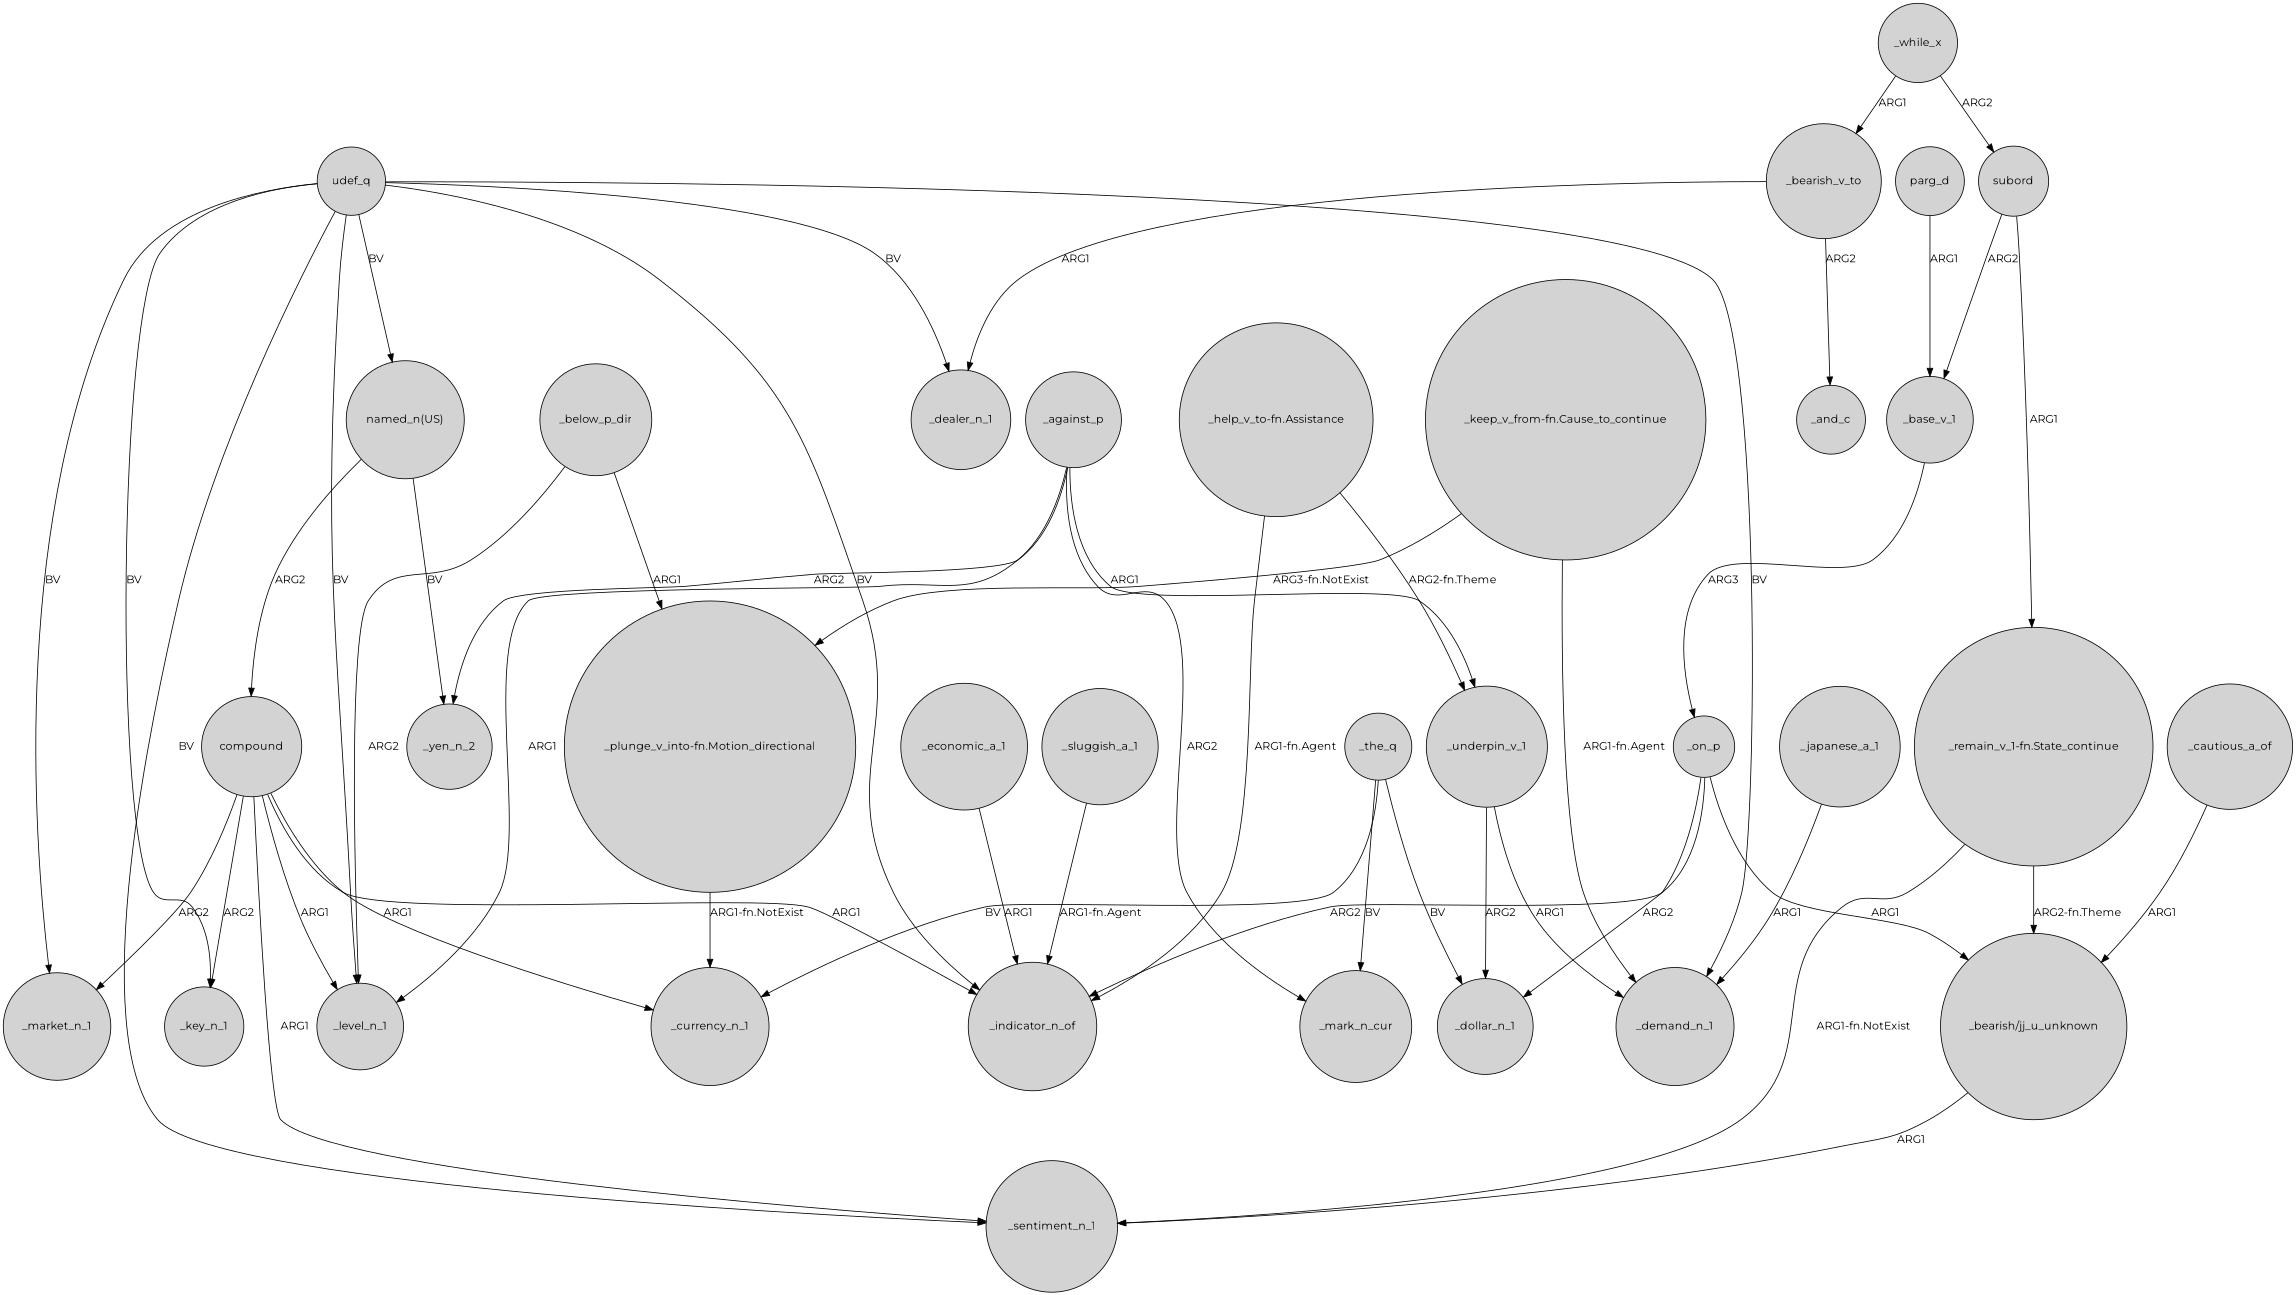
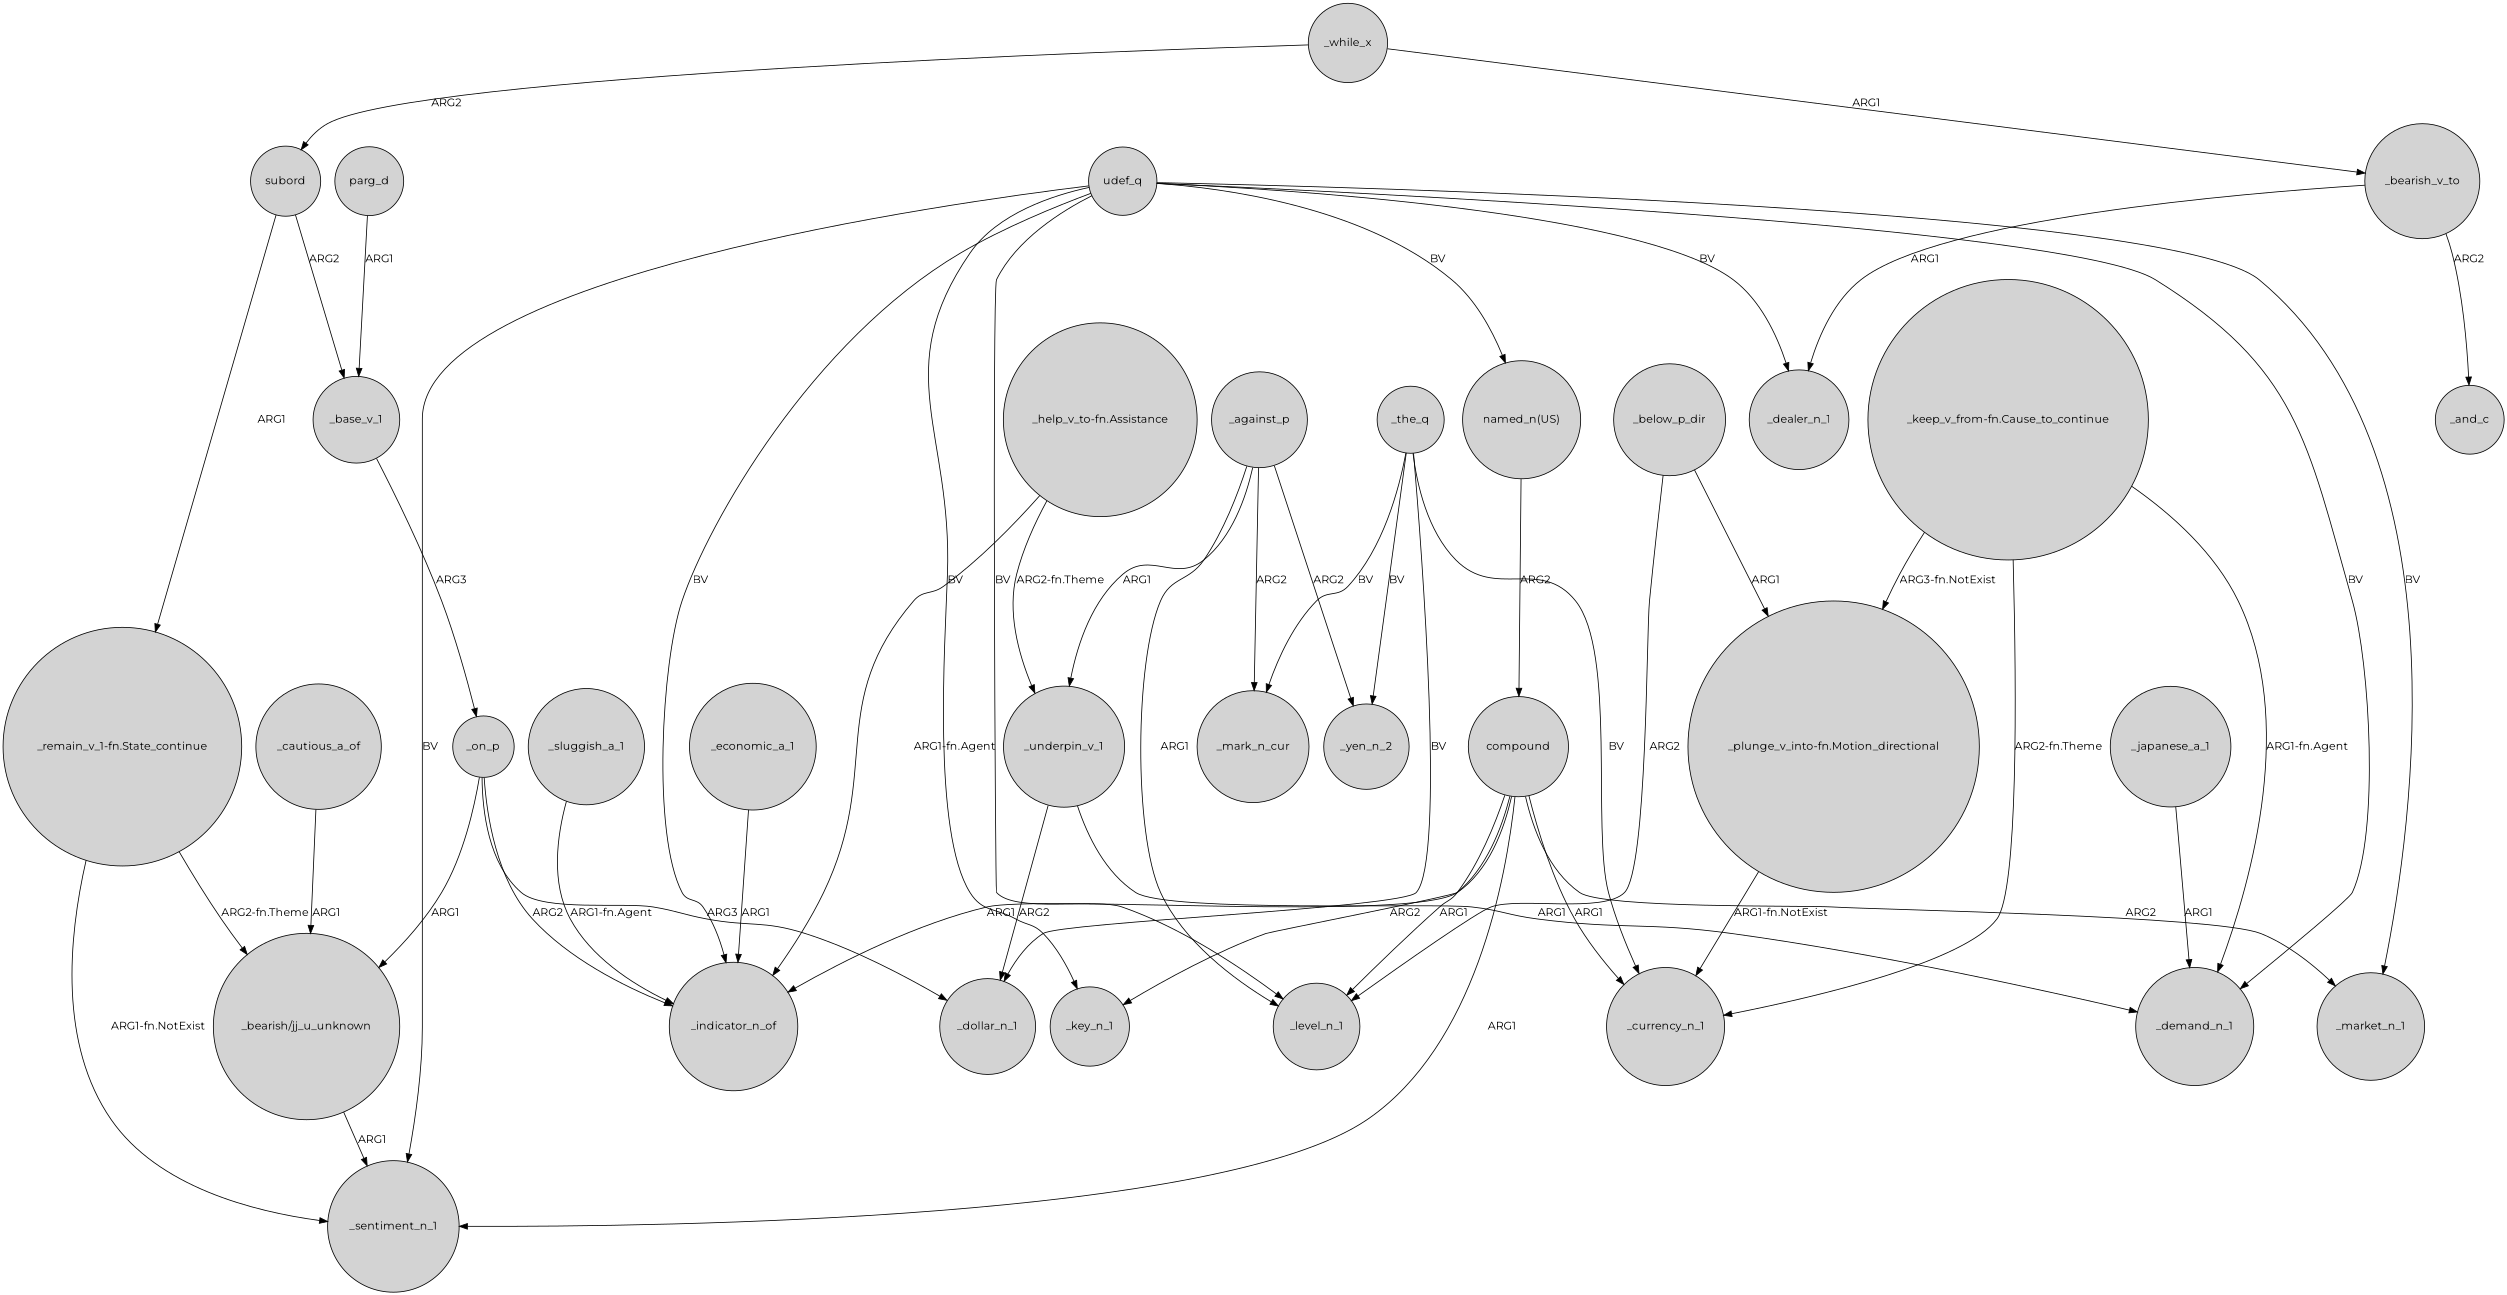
edge "named_n(US)" -> "_yen_n_2": now "_the_q" -> "_yen_n_2"
edge "_keep_v_from-fn.Cause_to_continue" -> "_currency_n_1": added, label "ARG2-fn.Theme"
edge "_on_p" -> "_dollar_n_1": label "ARG2" -> "ARG3"
